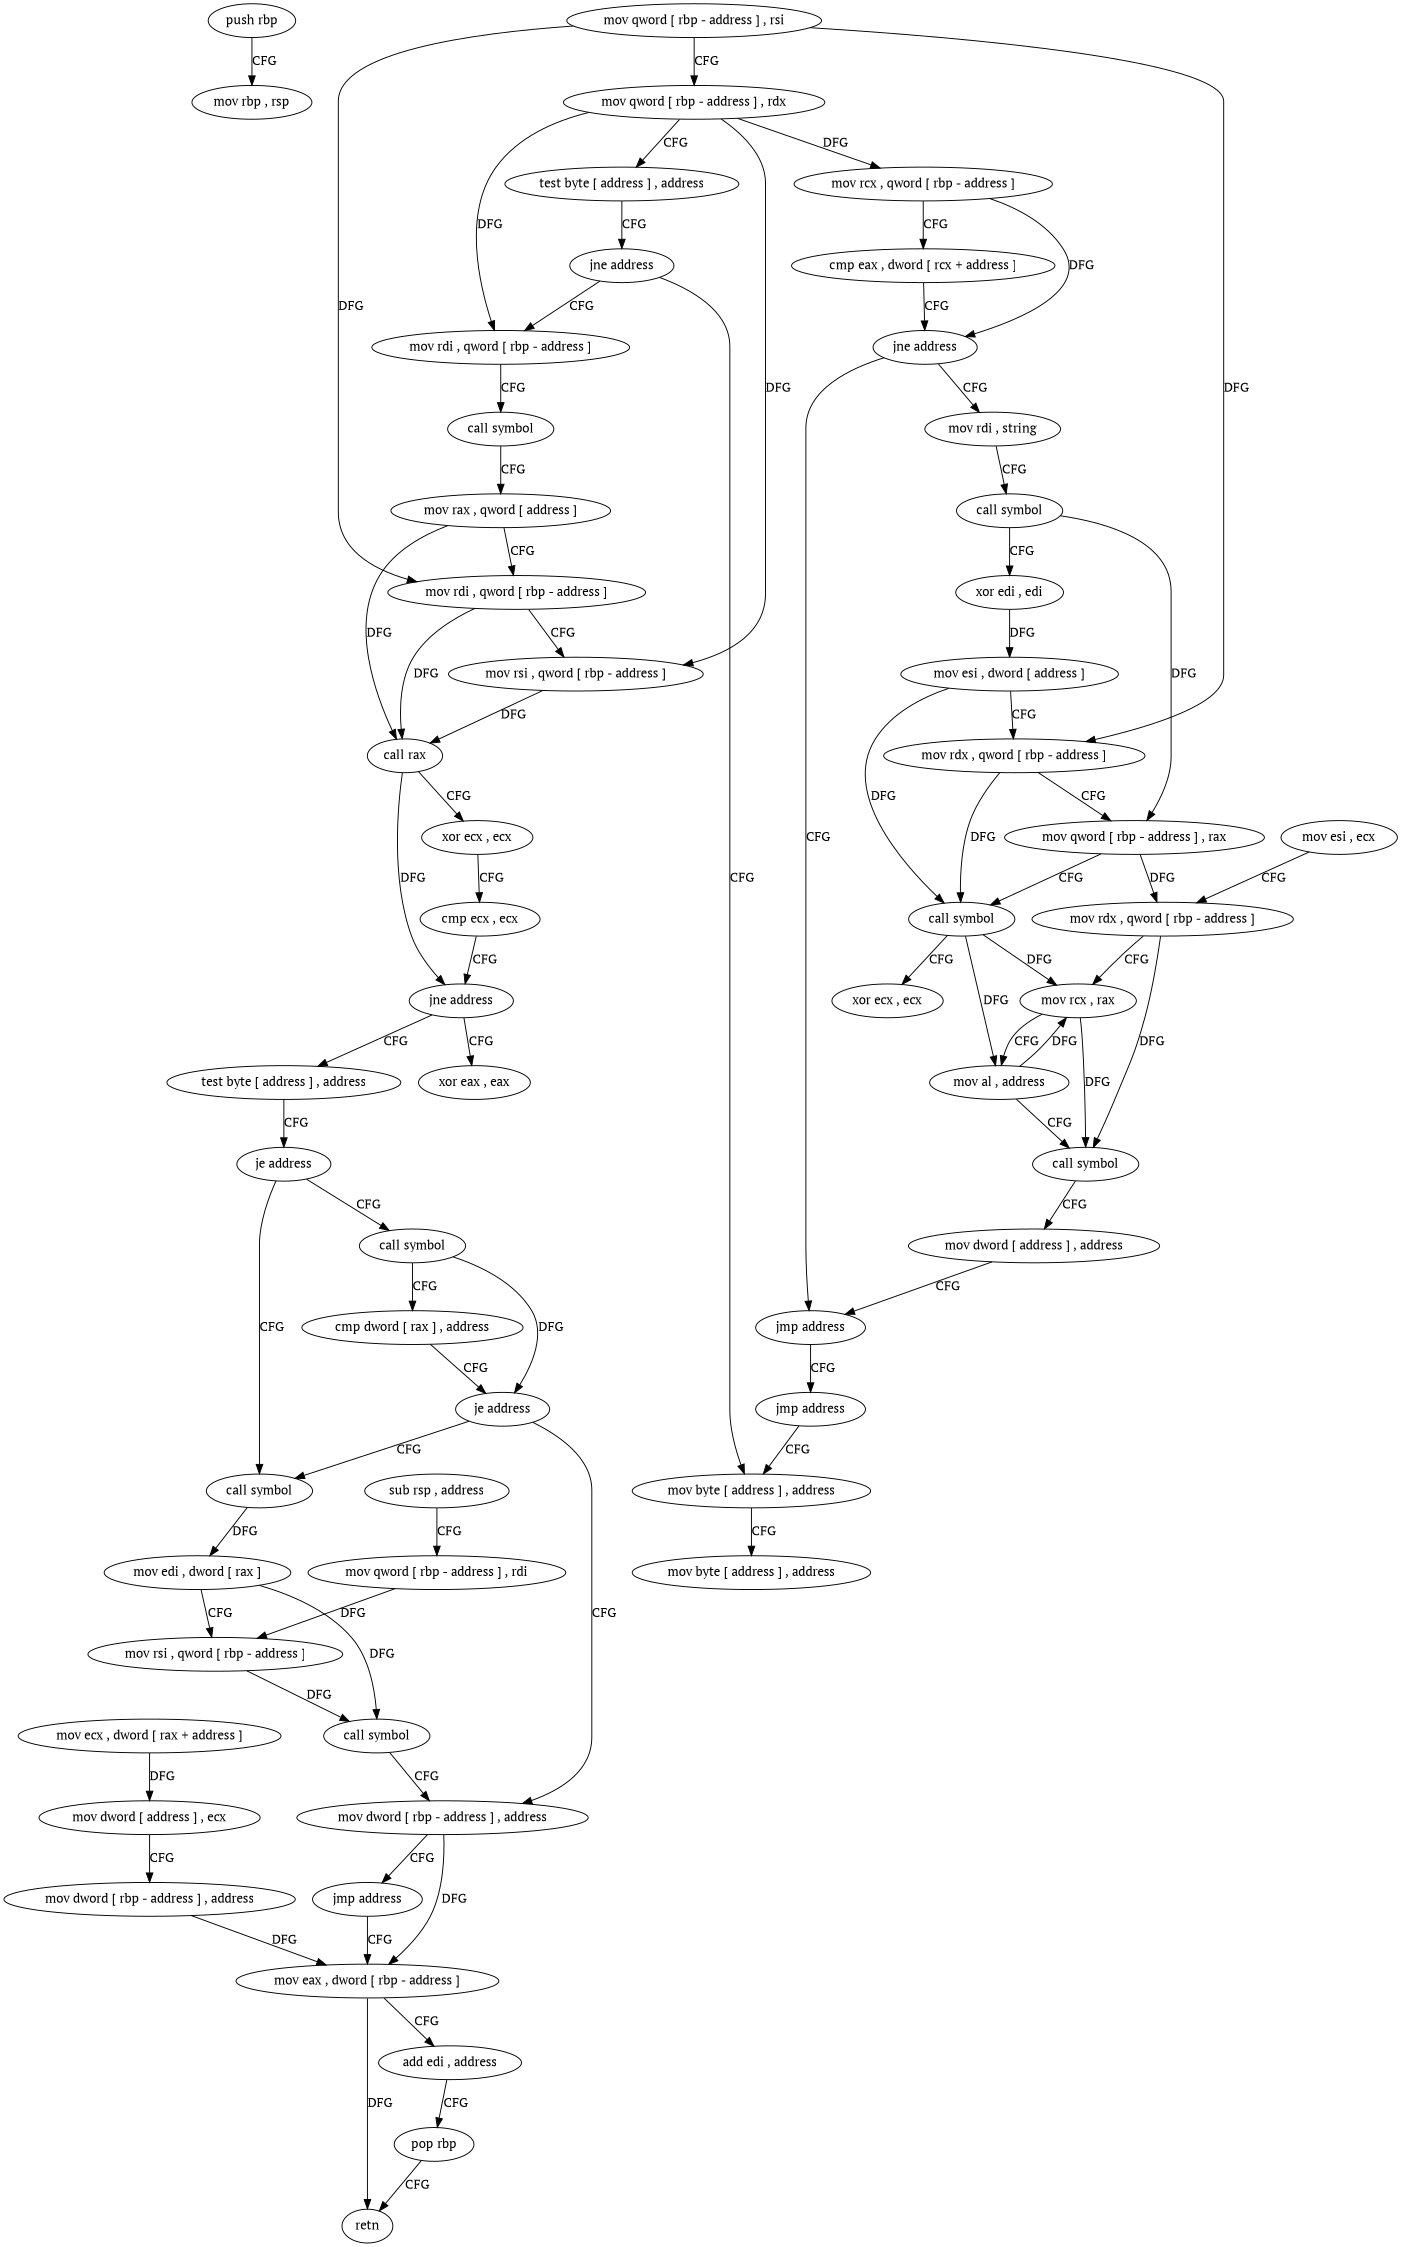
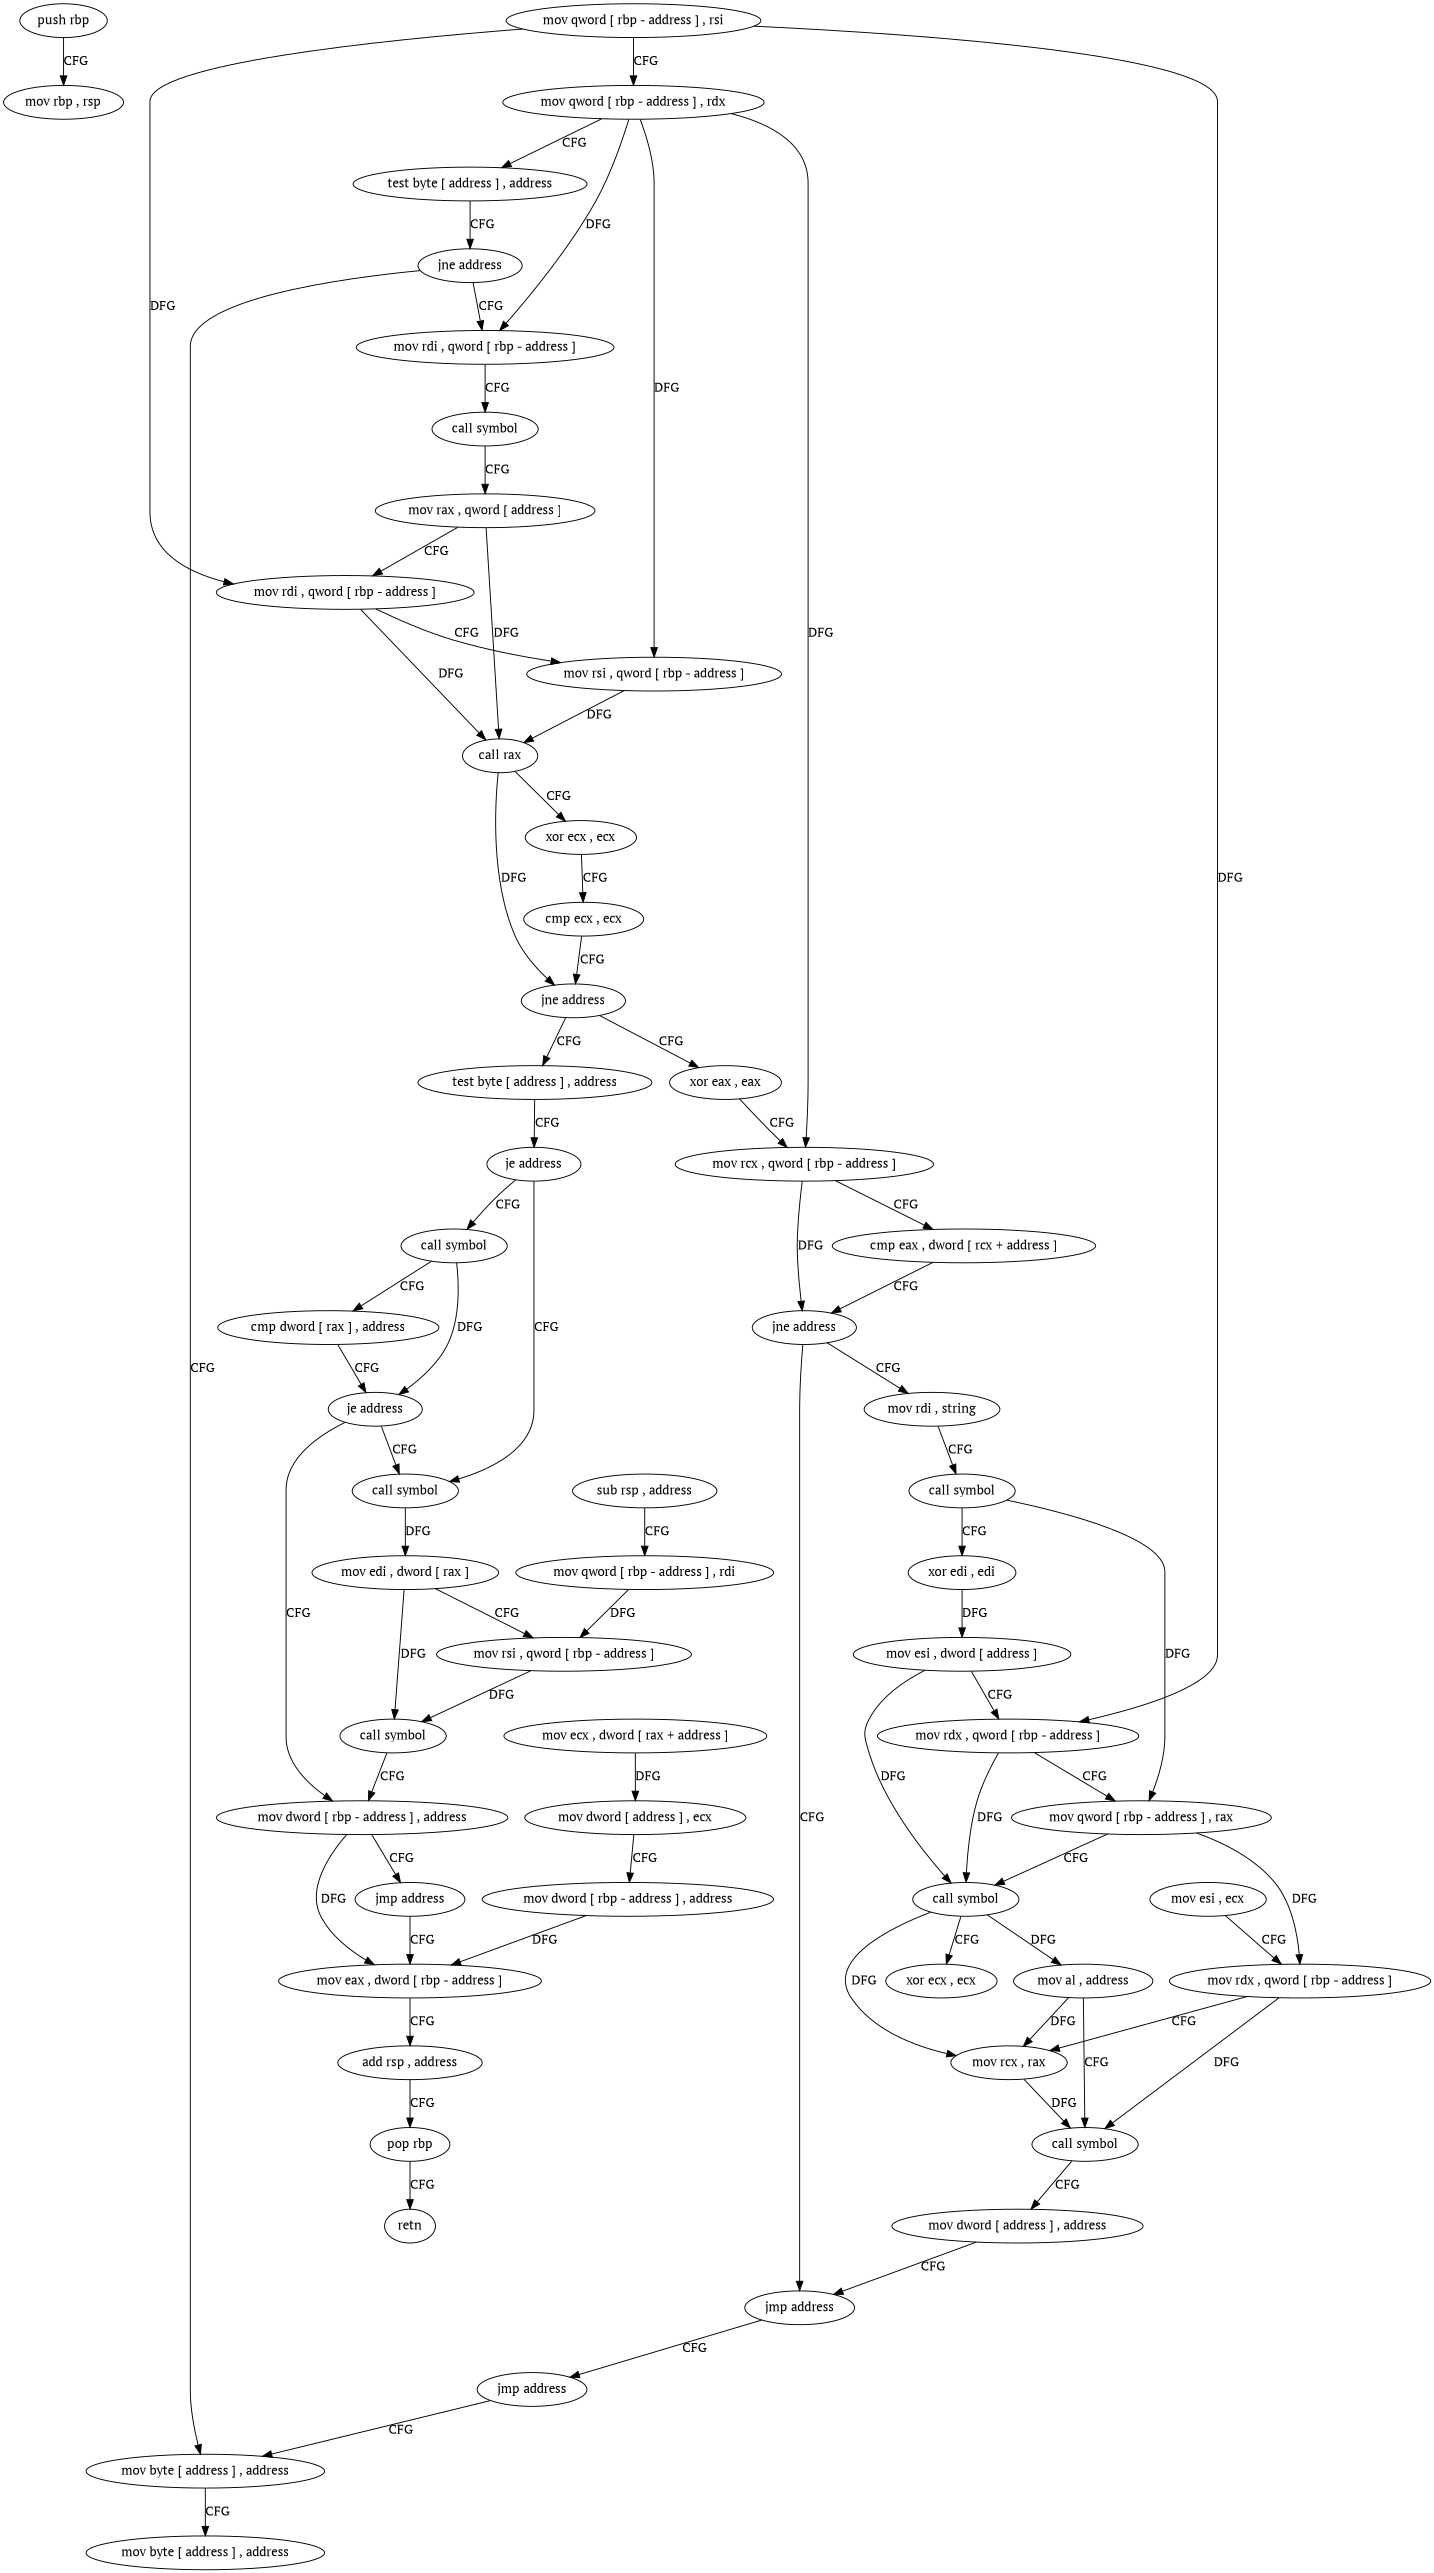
edge "mov rcx , rax" -> "mov al , address": removed, label "CFG"
edge "xor eax , eax" -> "mov rcx , qword [ rbp - address ]": added, label "CFG"
node "add edi , address": label "add edi , address" -> "add rsp , address"
edge "mov eax , dword [ rbp - address ]" -> "retn": removed, label "DFG"
